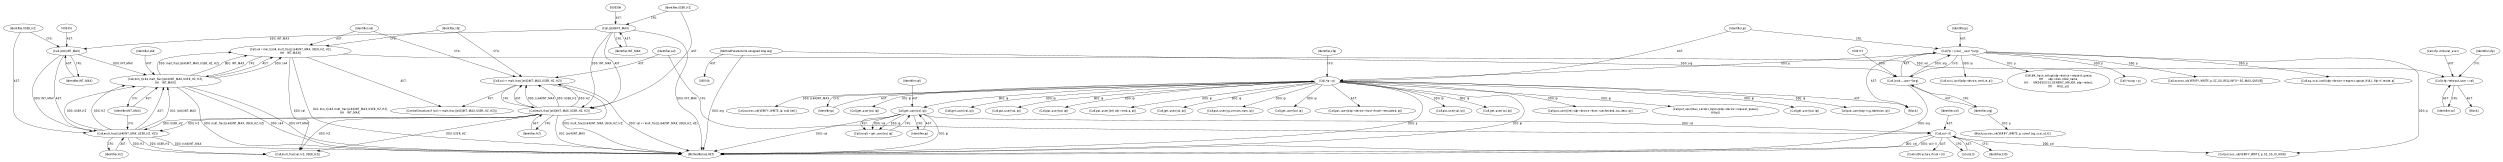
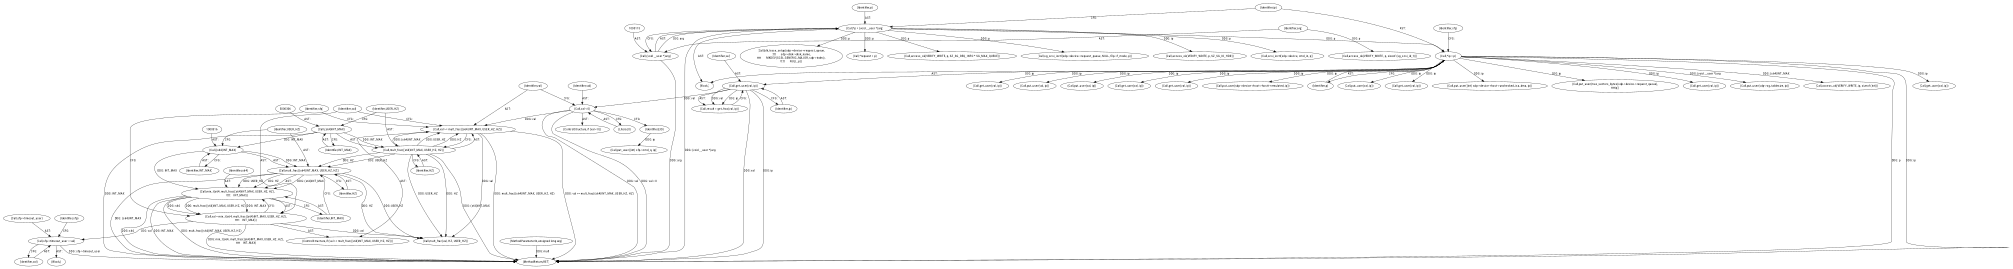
edge "(MethodParameterIn,unsigned long arg)" -> "(Call,(void __user *)arg)": removed, label "DDG: arg"
edge "1000115" -> "(Call,(void __user *)arg)": label "DDG: " -> "AST: "
edge "(Call,*p = (void __user *)arg)" -> "(Call,scsi_ioctl(sdp->device, cmd_in, p))": label "DDG: ip" -> "DDG: p"
node "1000106": removed
node "(Call,*siocp = p)": label "(Call,*siocp = p)" -> "(Call,*request = p)"
edge "(Call,*ip = p)" -> "(Call,put_user((int) sfp->cmd_q, ip))": now "(Identifier,EIO)" -> "(Call,put_user((int) sfp->cmd_q, ip))"
edge "(Call,(void __user *)arg)" -> "(Identifier,arg)": removed, label "CFG:"
edge "(Call,*ip = p)" -> "(Call,put_user(sdp->device->host->hostt->emulated, ip))": label "AST: " -> "DDG: ip"
edge "(Call,*ip = p)" -> "(Call,put_user(sdp->sg_tablesize, ip))": label "DDG: ip" -> "DDG: (void __user *)arg"
edge "(MethodParameterIn,unsigned long arg)" -> "(MethodReturn,RET)": label "DDG: arg" -> "DDG: mult"
node "(Call,access_ok(VERIFY_WRITE, ip, void (int)))": label "(Call,access_ok(VERIFY_WRITE, ip, void (int)))" -> "(Call,access_ok(VERIFY_WRITE, ip, sizeof (int)))"
node "(Call,put_user(sg_version_num, ip))": removed
edge "(Call,*p = (void __user *)arg)" -> "(Call,access_ok(VERIFY_WRITE, p, SZ_SG_IO_HDR))": label "DDG: p" -> "DDG: ip"
edge "(Call,*p = (void __user *)arg)" -> "(MethodReturn,RET)": added, label "DDG: (void __user *)arg"
node "(Call,result = get_user(val, ip))": label "(Call,result = get_user(val, ip))" -> "(Call,result = get_frac(val, ip))"
node "(Block,access_ok(VERIFY_WRITE, p, sizeof (sg_scsi_id_t)))": label "(Block,access_ok(VERIFY_WRITE, p, sizeof (sg_scsi_id_t)))" -> "(Call,access_ok(VERIFY_WRITE, p, sizeof (sg_scsi_id_t)))"
edge "(Call,val < 0)" -> "(Call,access_ok(VERIFY_WRITE, p, SZ_SG_IO_HDR))": now "(Call,val < 0)" -> "(Call,val >= mult_frac((s64)INT_MAX, USER_HZ, HZ))"
edge "(Call,val >= mult_frac((s64)INT_MAX, USER_HZ, HZ))" -> "(Call,mult_frac(val, HZ, USER_HZ))": added, label "DDG: val"
edge "(Call,sfp->timeout_user = val)" -> "(MethodReturn,RET)": added, label "DDG: sfp->timeout_user"
